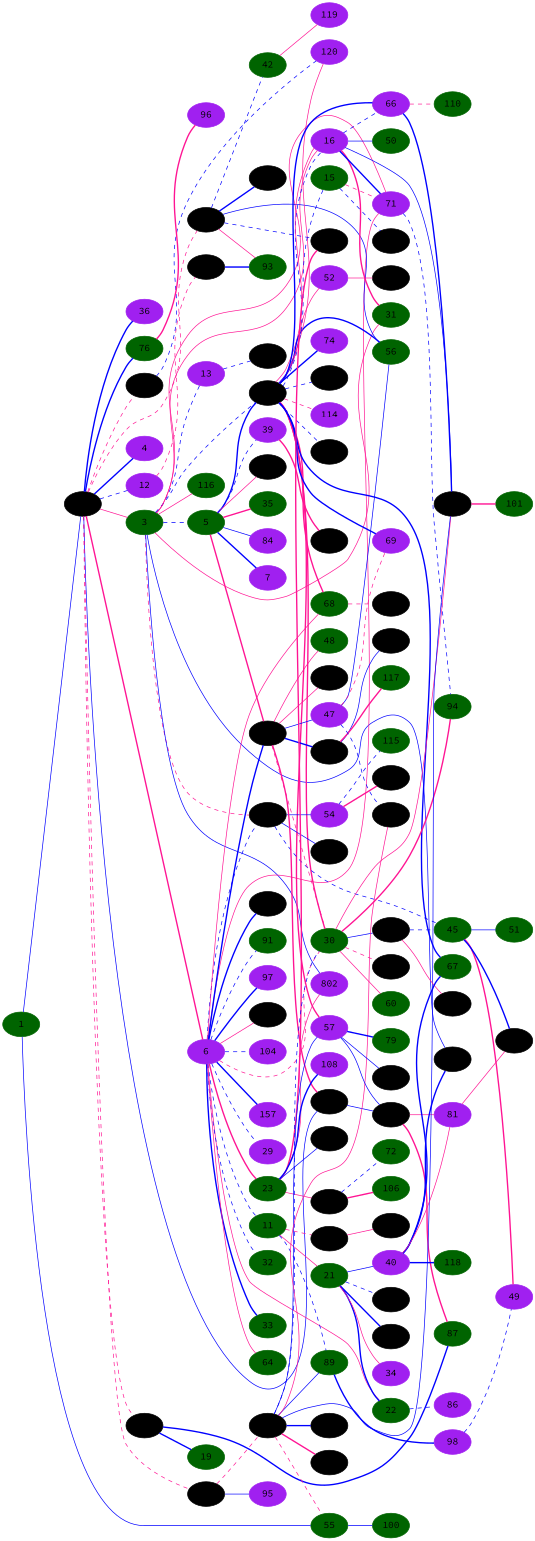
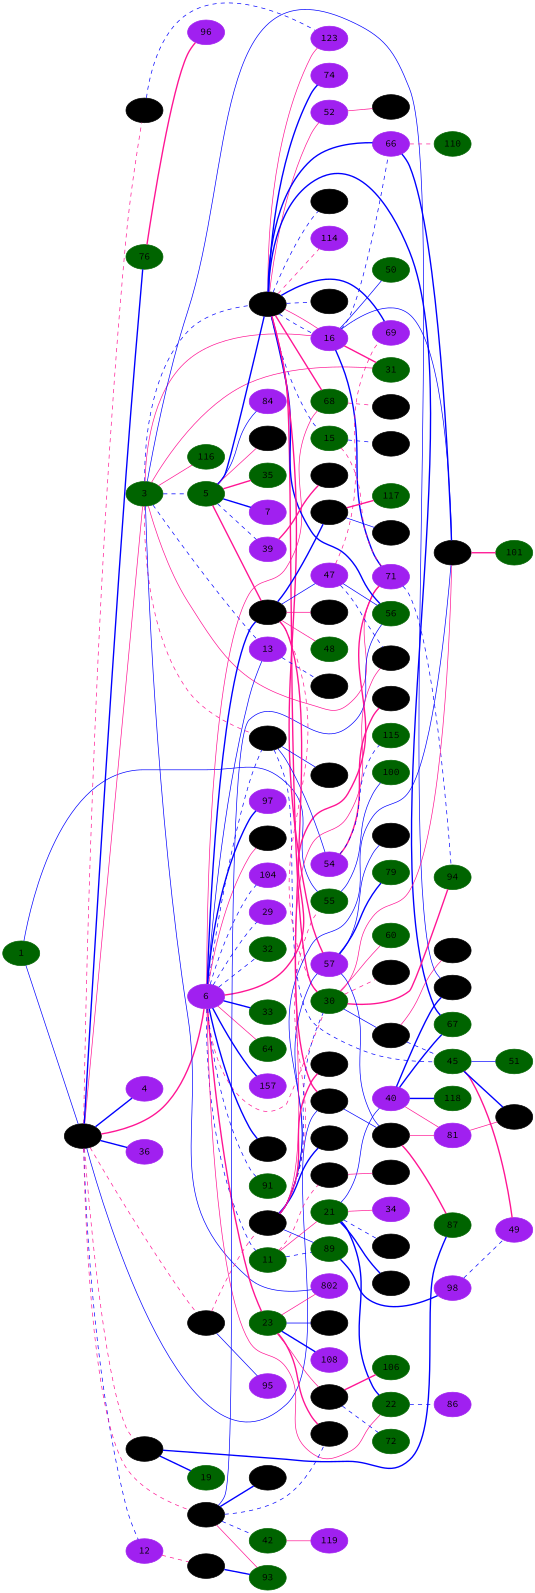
node "120": label "120" -> "123"
edge "71" -- "6": style solid -> bold
edge "13" -- "6": added
